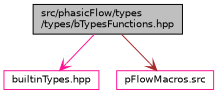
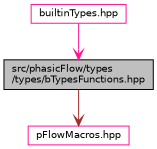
edge "src/phasicFlow/types /types/bTypesFunctions.hpp" -> "builtinTypes.hpp": reversed
node "pFlowMacros.src": label "pFlowMacros.src" -> "pFlowMacros.hpp"
